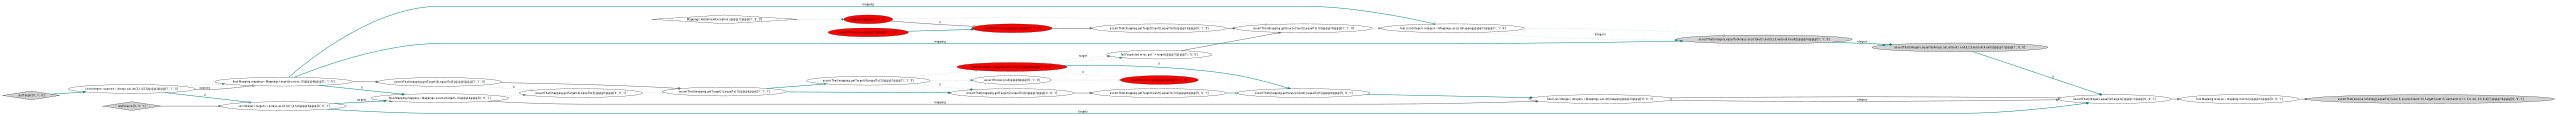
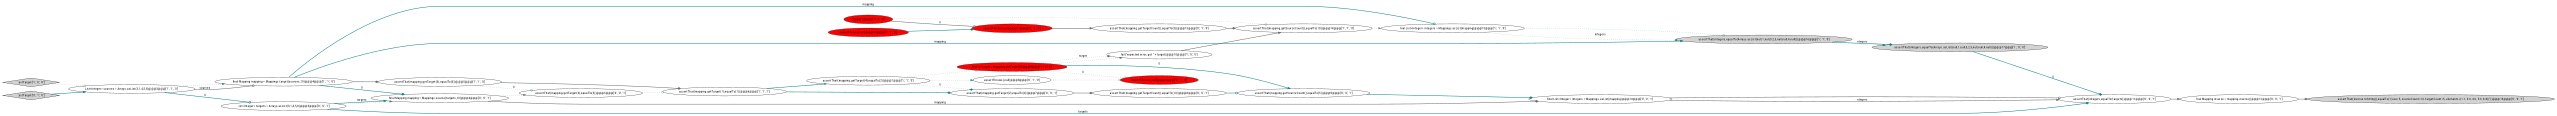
node "Mappings.NoElementException e@@@12@@@['1', '0', '0']": removed
node "testTarget['1', '0', '0']": added
node "testSource['0', '0', '1']": removed
